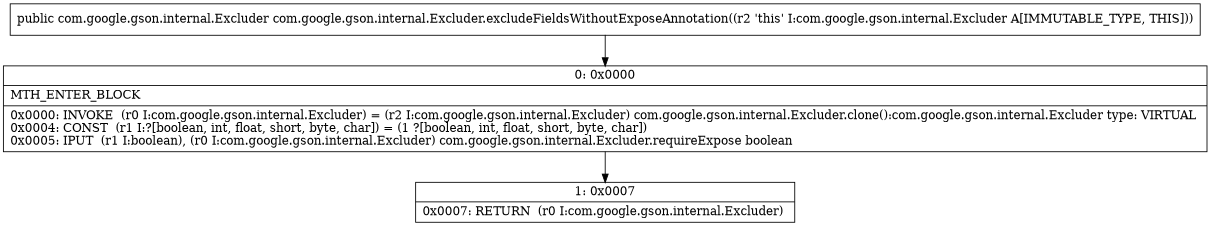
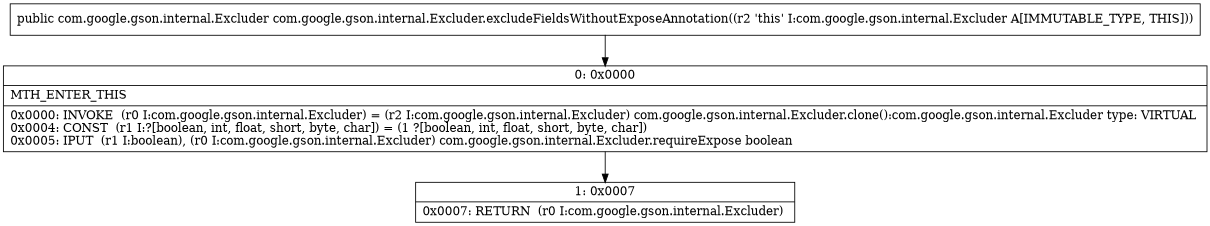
node "0: 0x0000": text "MTH_ENTER_BLOCK" -> "MTH_ENTER_THIS"
